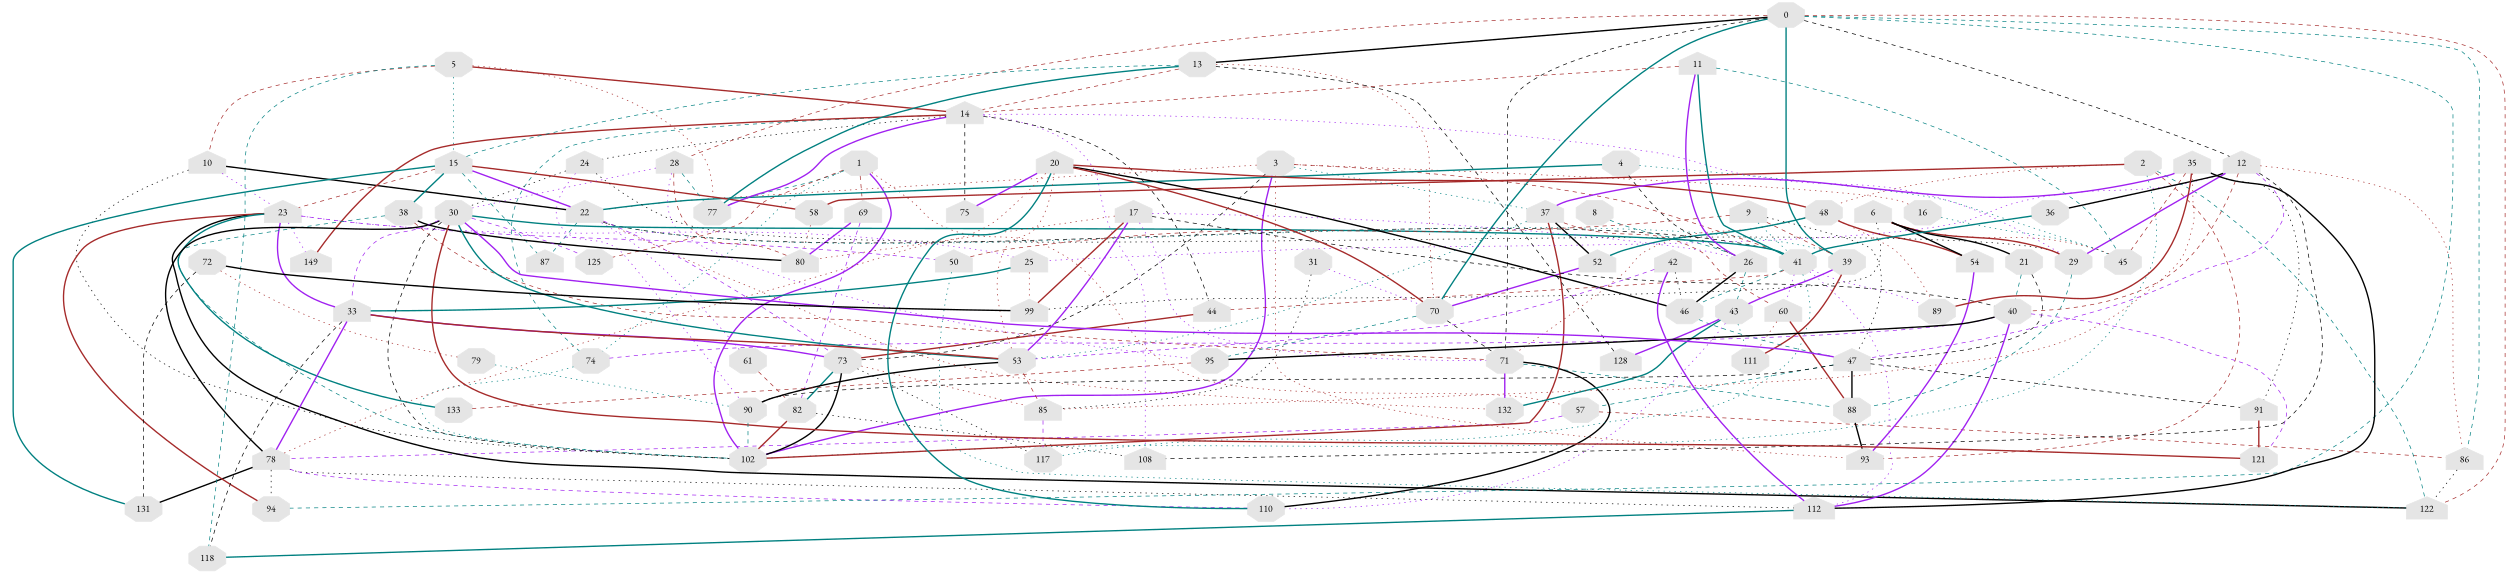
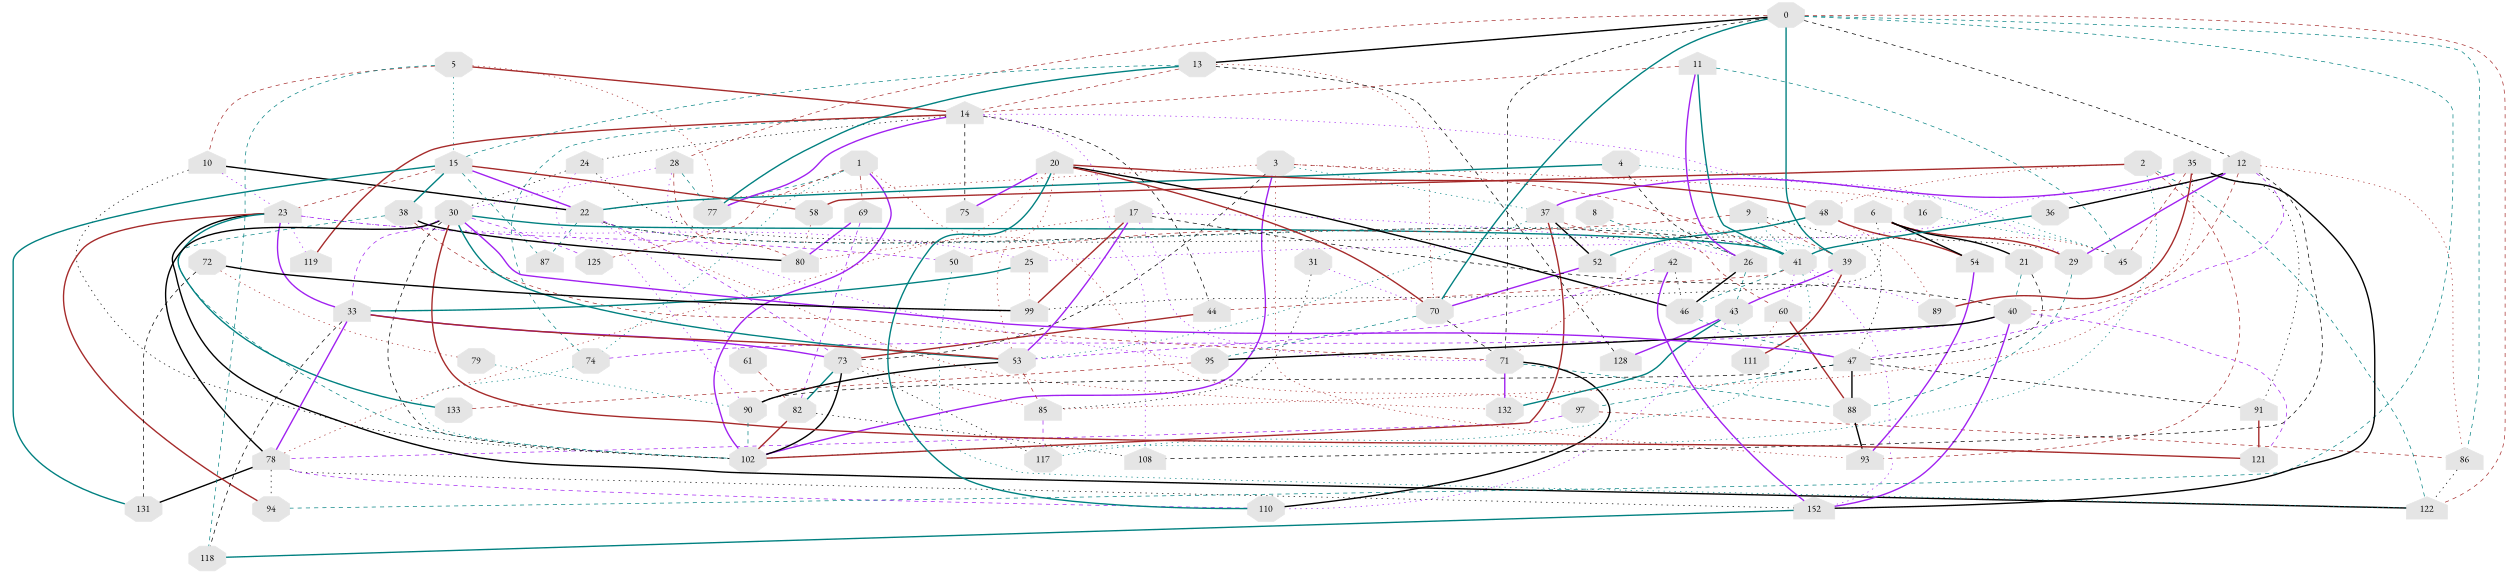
node "149": label "149" -> "119"
node "57": label "57" -> "97"
node "112": label "112" -> "152"
